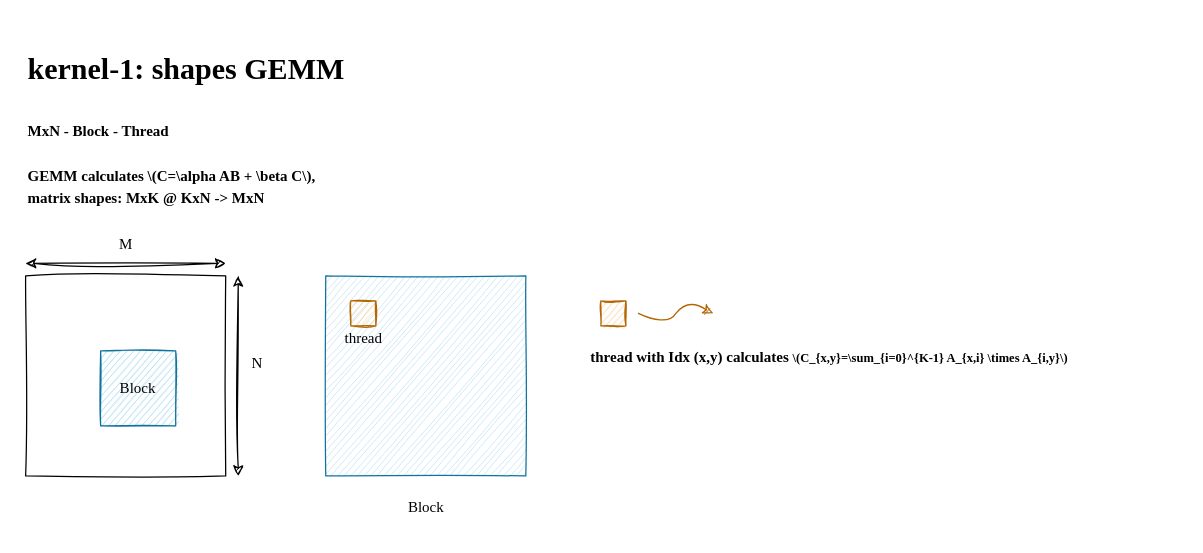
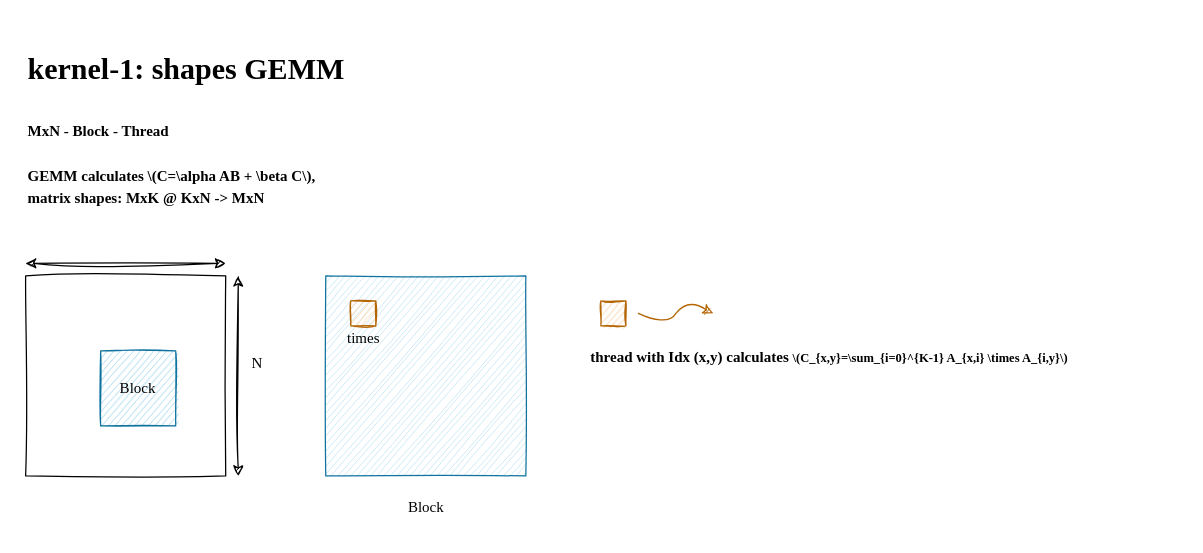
node "M": removed
node "thread": label "thread" -> "times"
